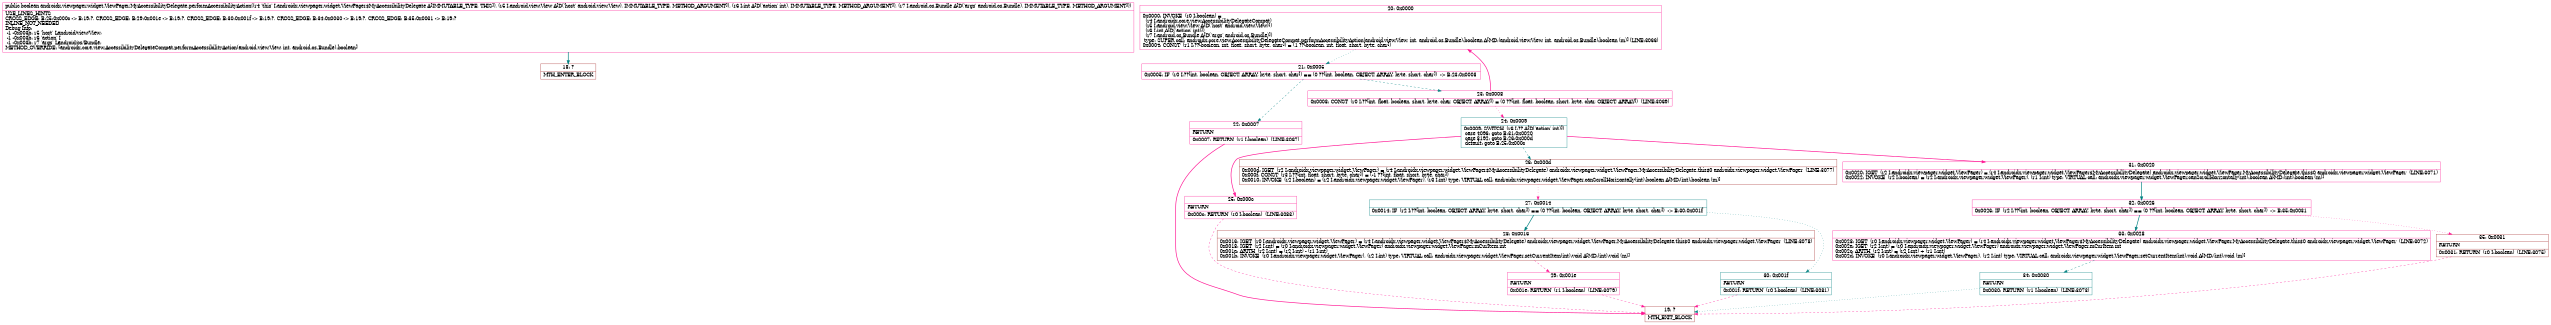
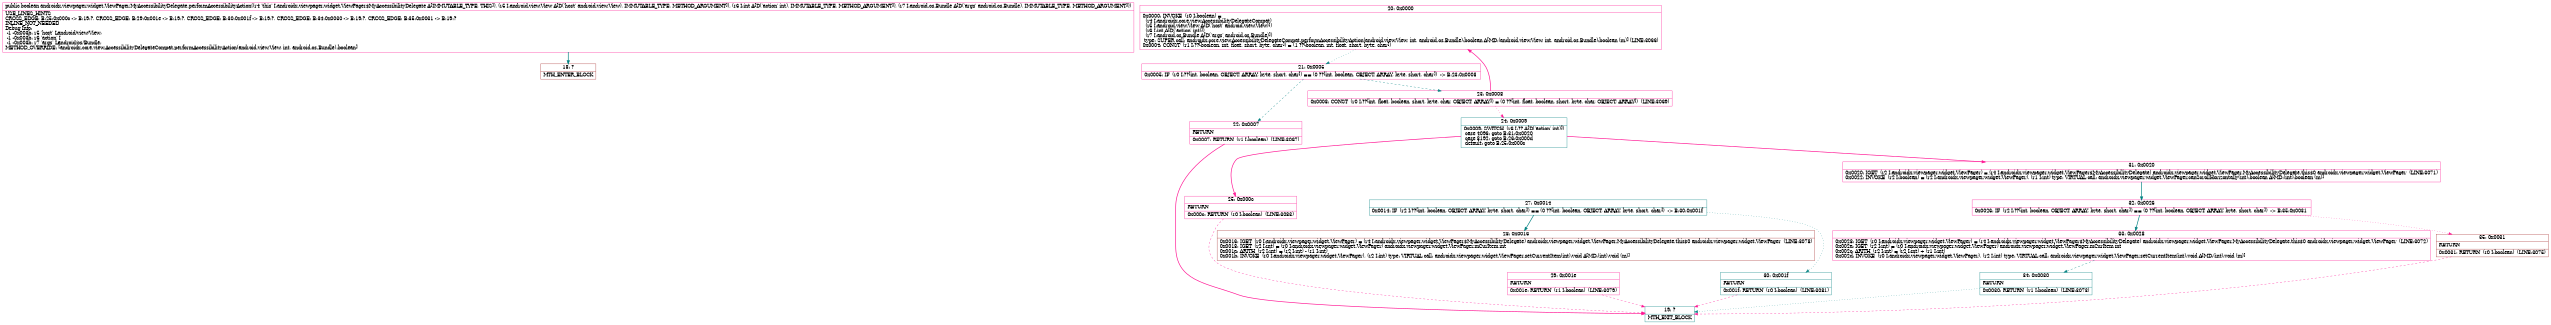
node "26: 0x000d": removed
edge "28: 0x0016" -> "29: 0x001e": removed
node "19: ?": color brown -> teal
